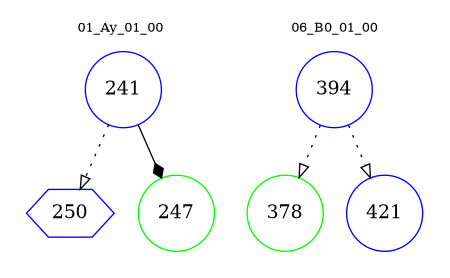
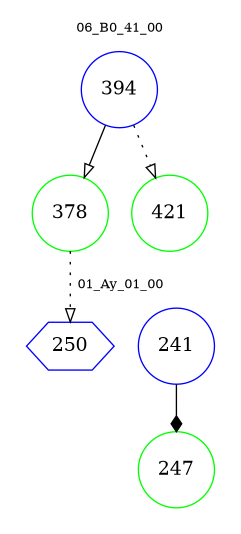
cluster "06_B0_01_00": label "06_B0_01_00" -> "06_B0_41_00"
edge "394" -> "378": style dotted -> solid
edge "241" -> "250": now "378" -> "250"
node "421": color blue -> green
